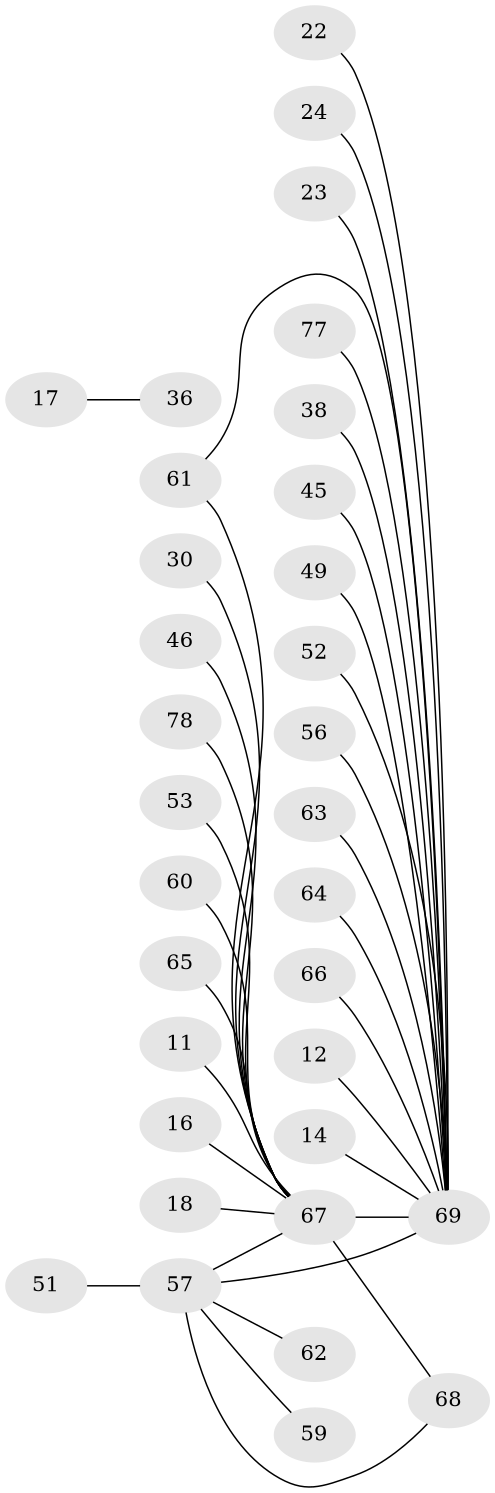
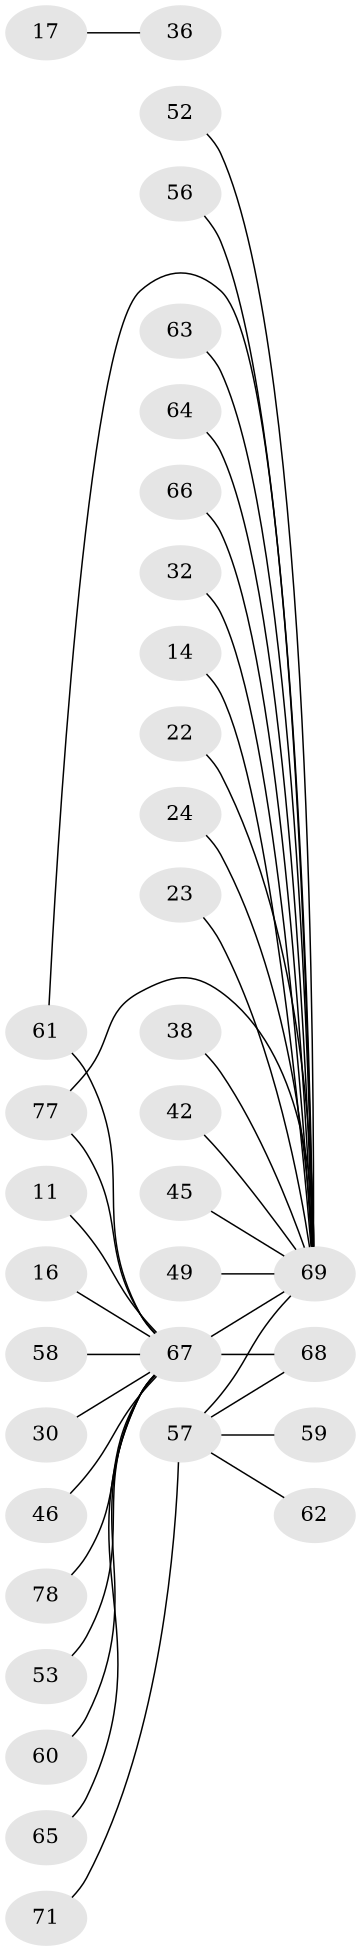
node "12": label "12" -> "32"
node "42": added
node "18": label "18" -> "58"
edge "67" -- "57": now "67" -- "77"
node "51": label "51" -> "71"
